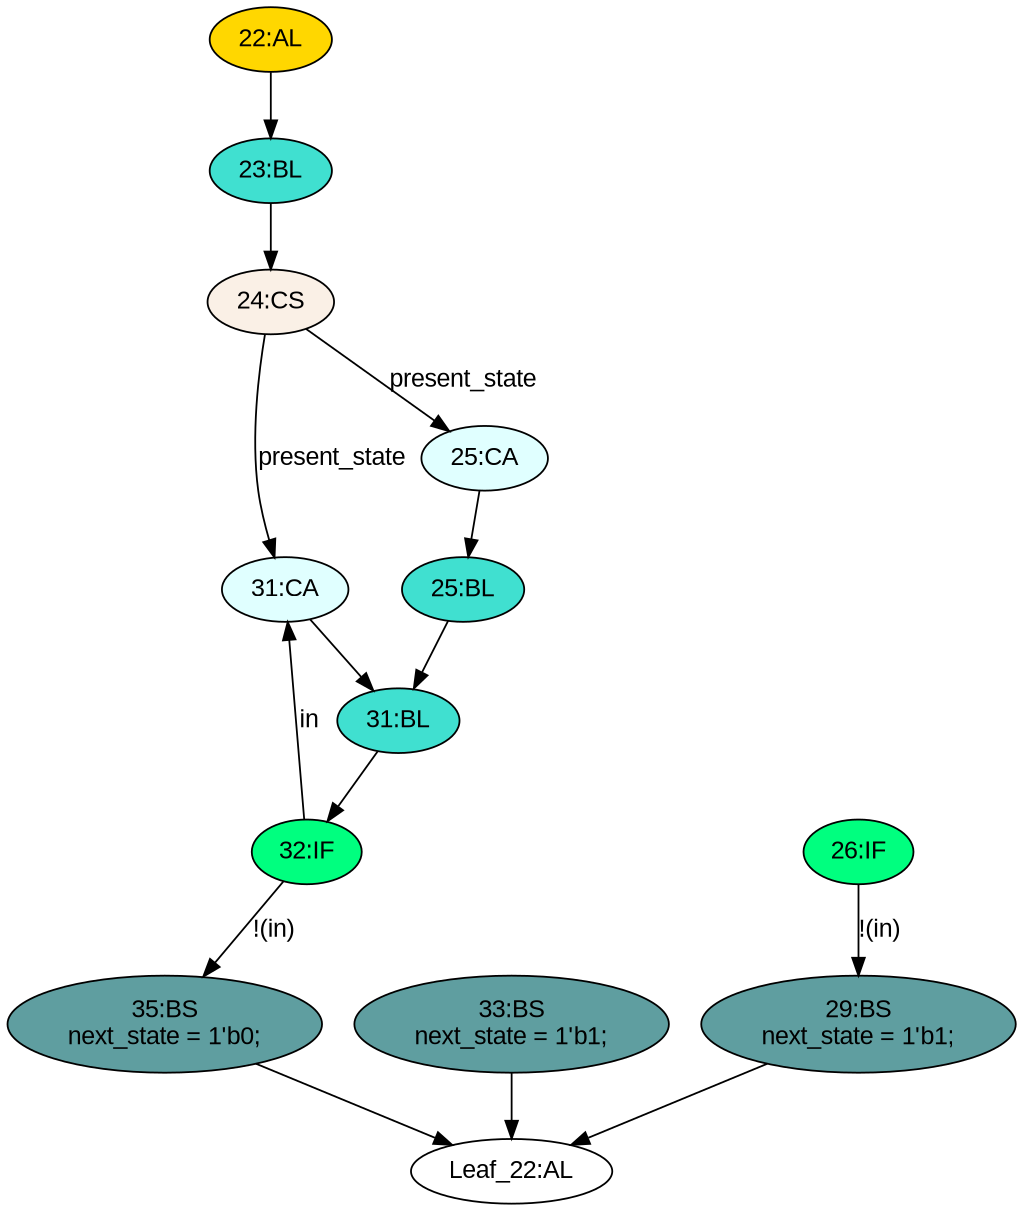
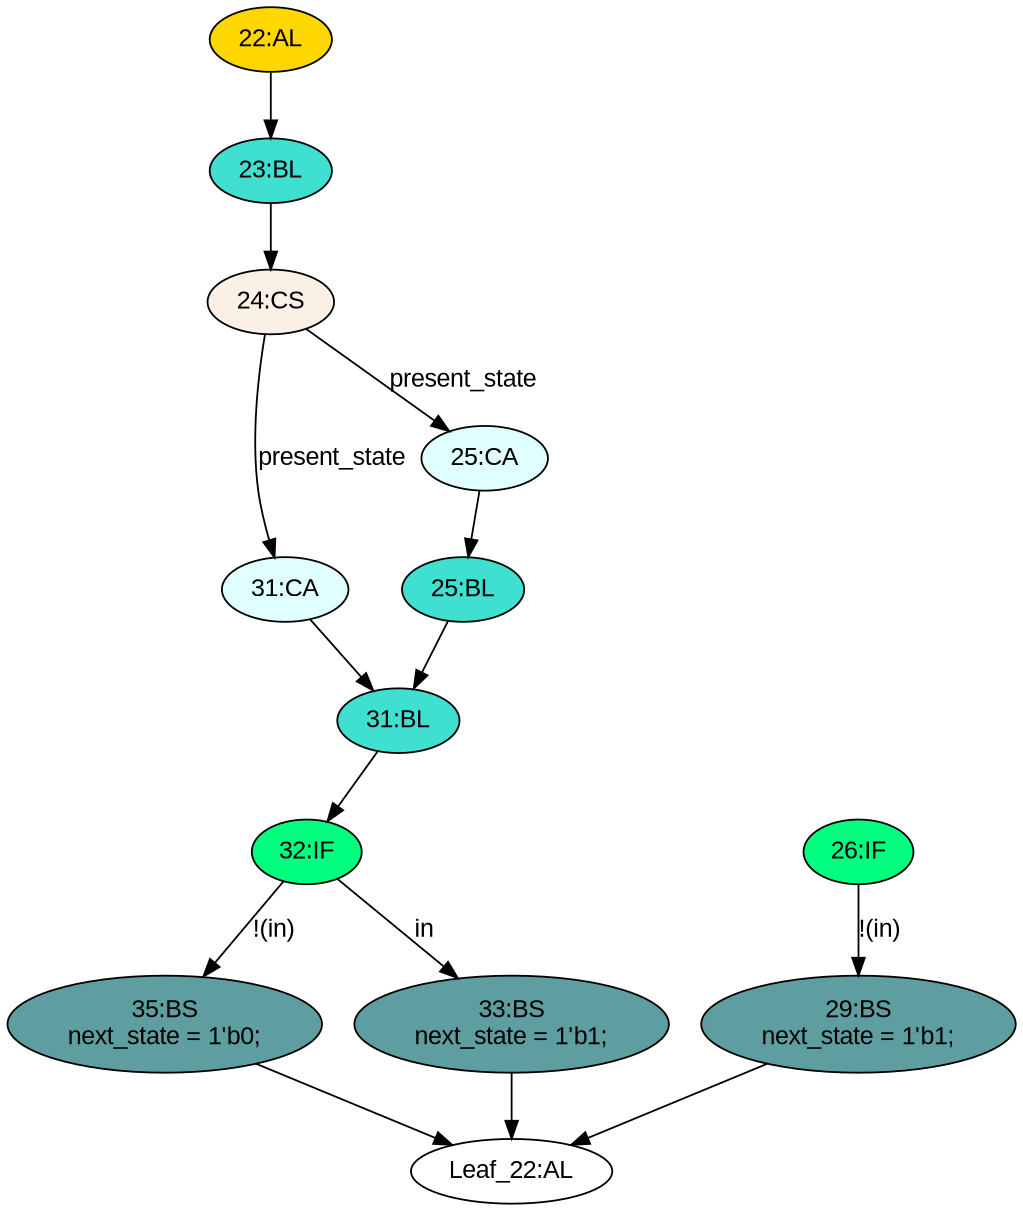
edge "32:IF" -> "31:CA": now "32:IF" -> "33:BS next_state = 1'b1;"
